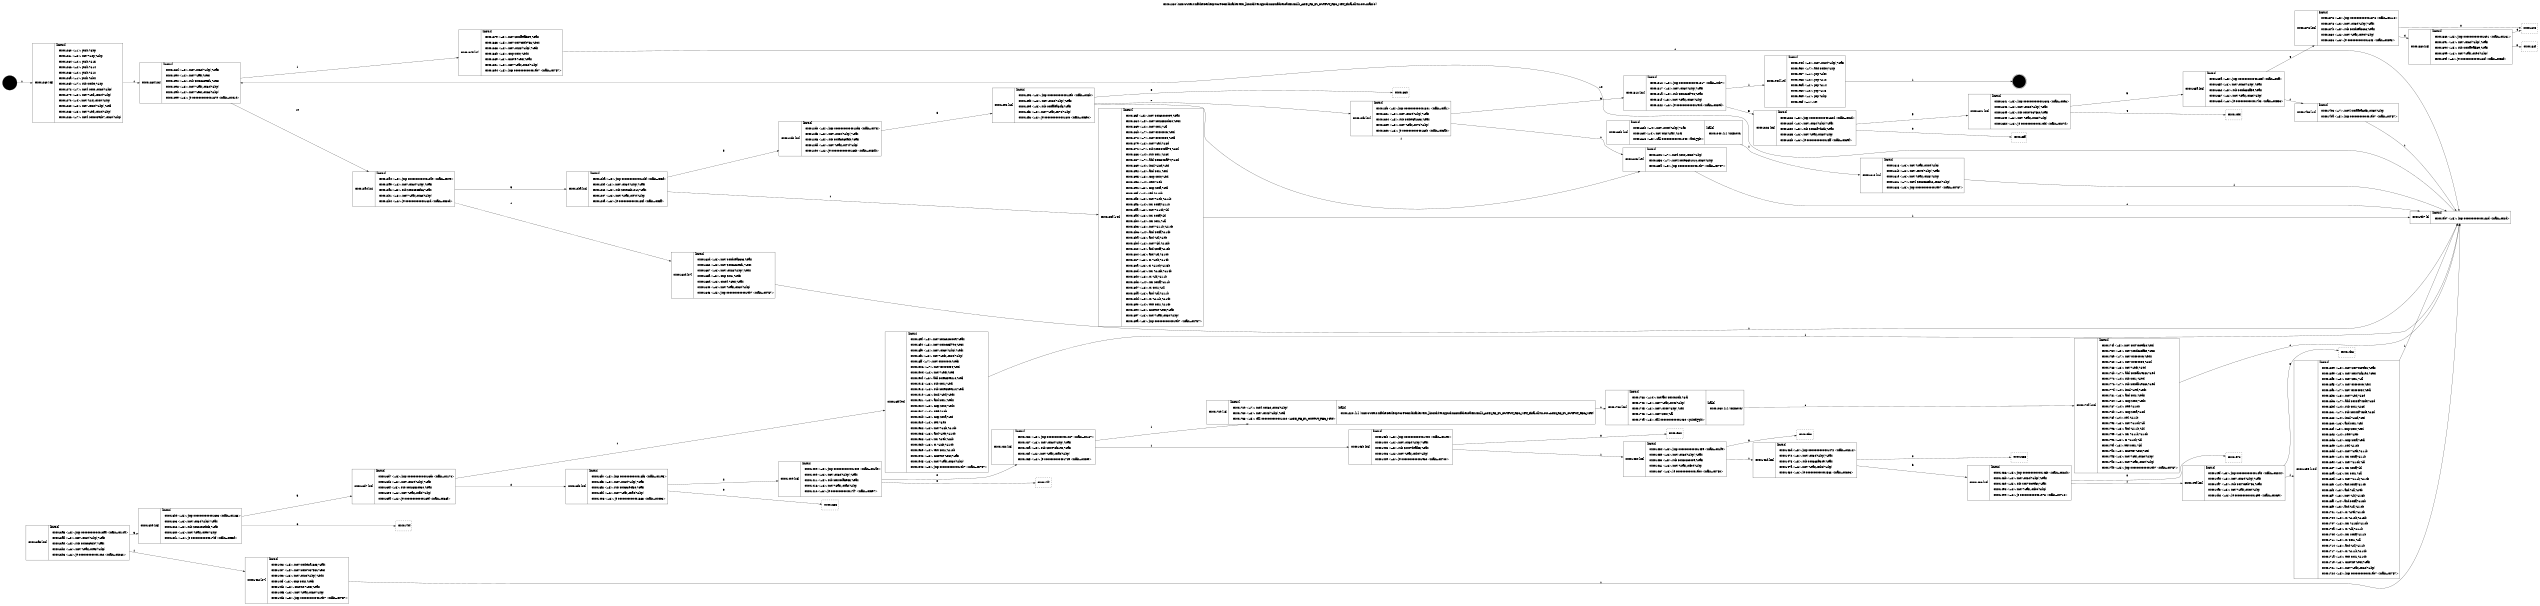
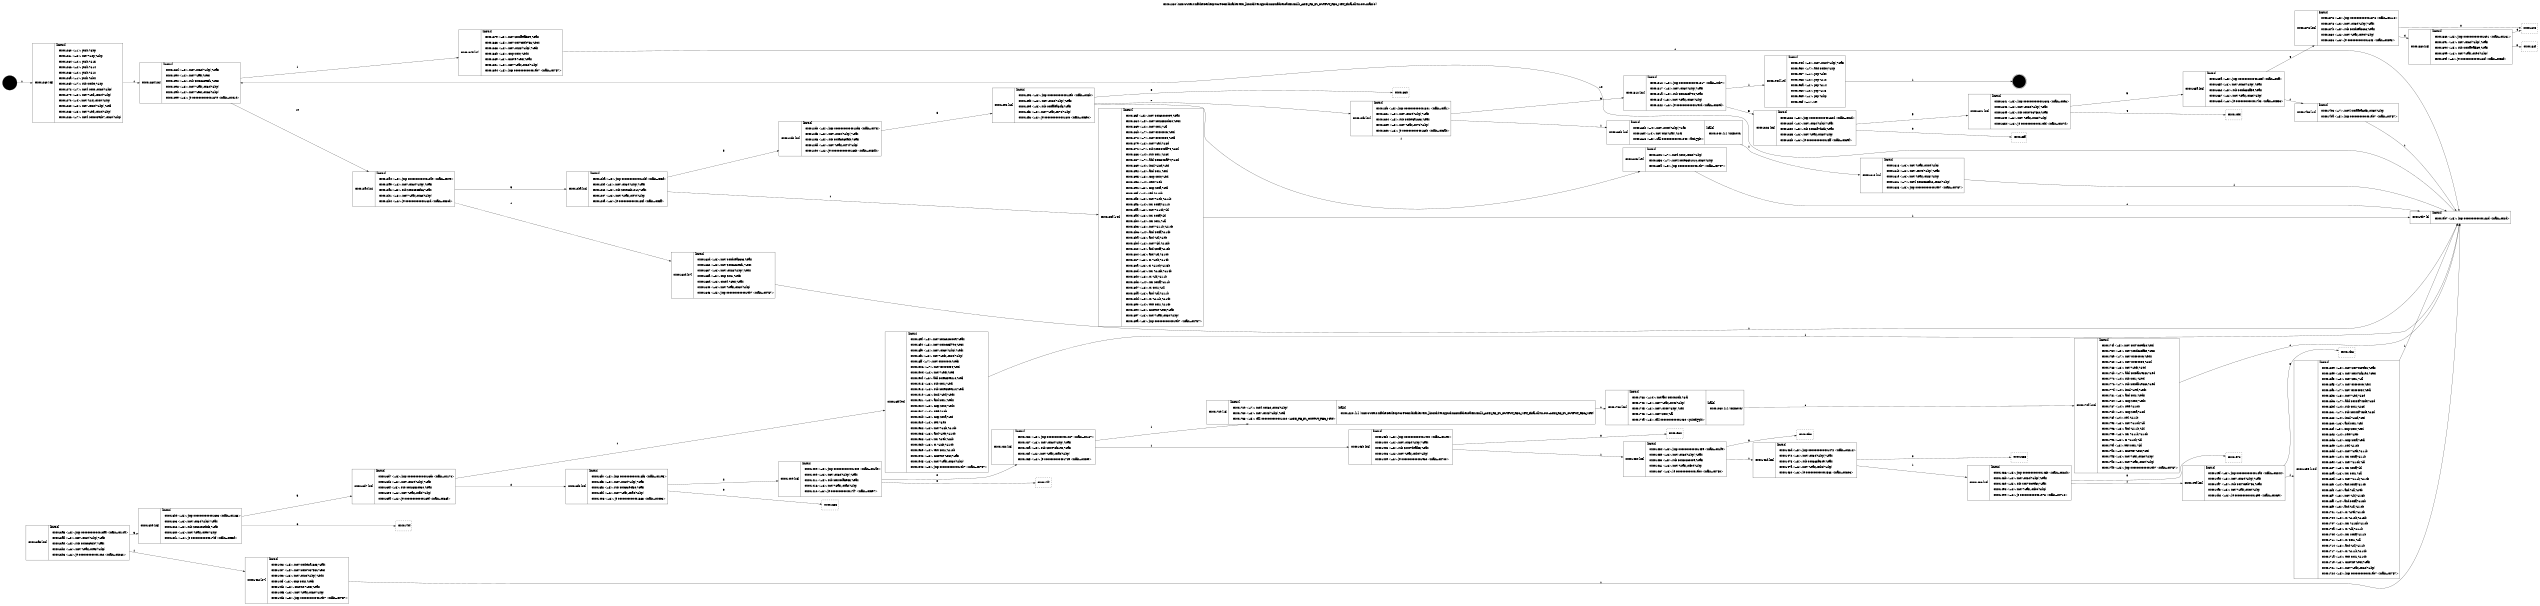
edge "0x4012fc [22]" -> "0x40184c [19]": now "0x4012fc [22]" -> "0x40160b [13]"
edge "0x40146d [25]" -> "0x401486 [25]": label " 6" -> " 1"
